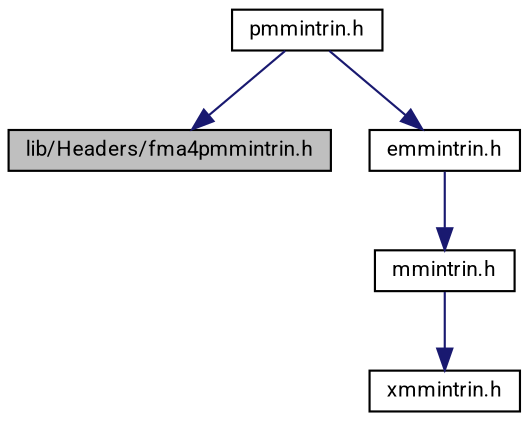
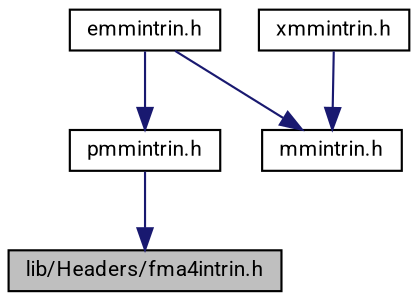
edge "pmmintrin.h" -> "emmintrin.h": reversed
node "lib/Headers/fma4pmmintrin.h": label "lib/Headers/fma4pmmintrin.h" -> "lib/Headers/fma4intrin.h"
edge "mmintrin.h" -> "xmmintrin.h": reversed
